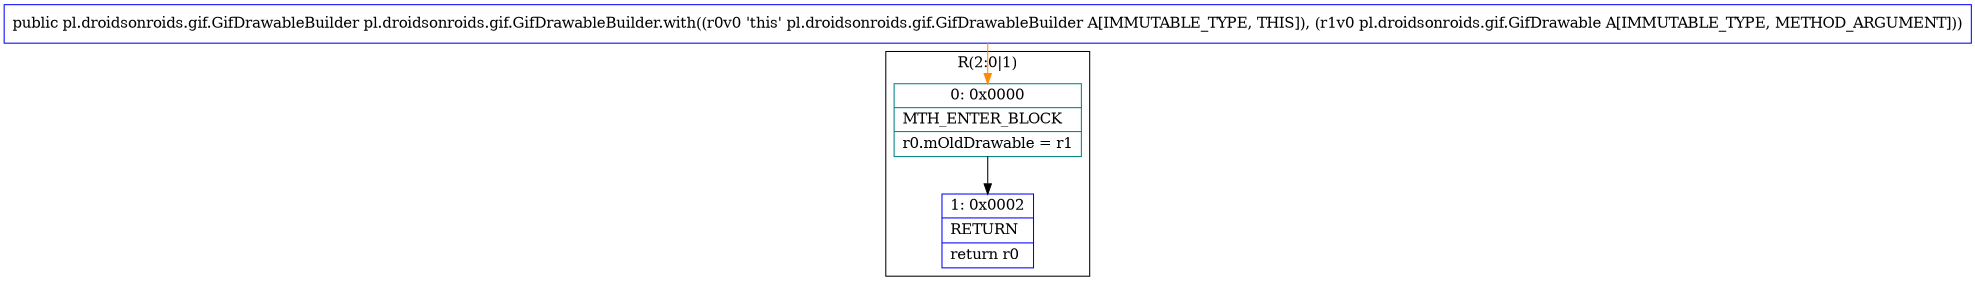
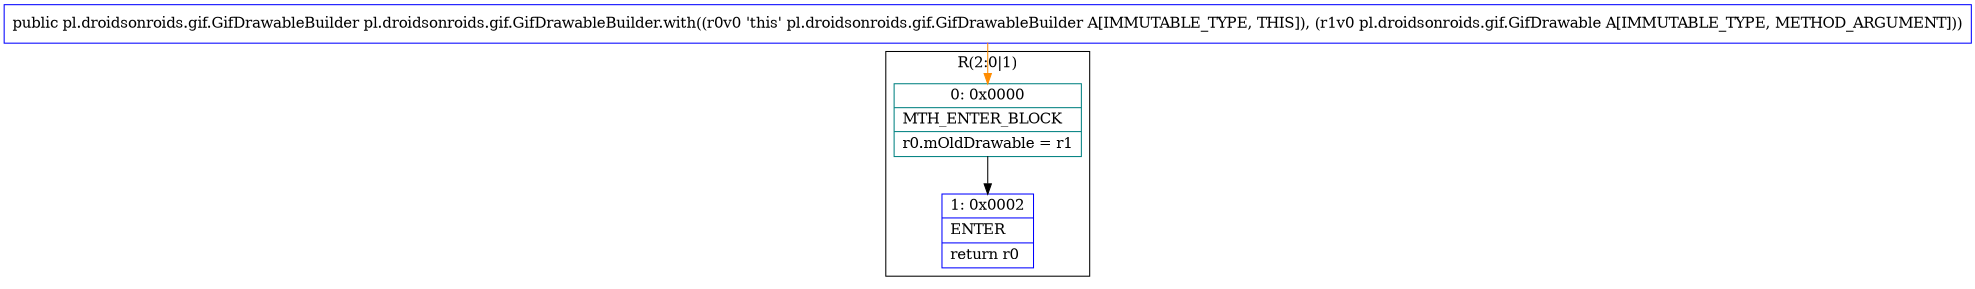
node "1: 0x0002": text "RETURN" -> "ENTER"
